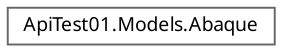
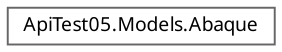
node "ApiTest01.Models.Abaque": label "ApiTest01.Models.Abaque" -> "ApiTest05.Models.Abaque"
